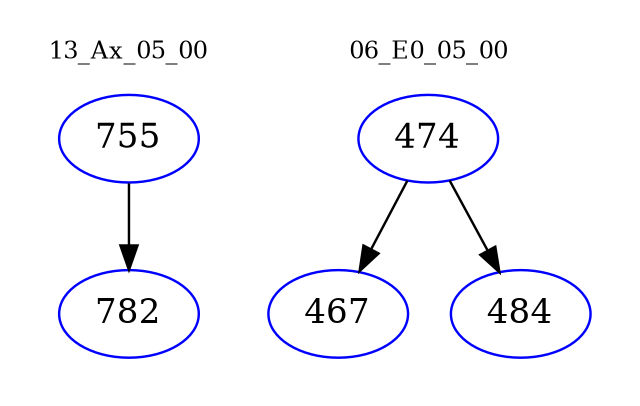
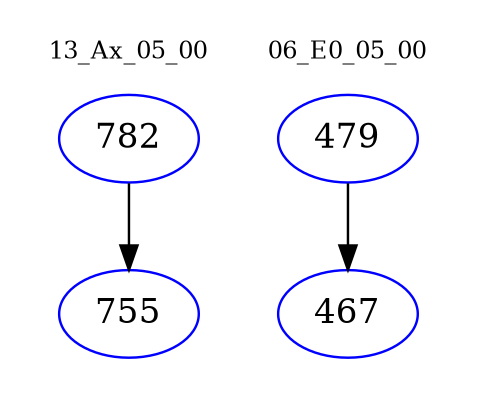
node "474": label "474" -> "479"
edge "755" -> "782": reversed
node "484": removed
